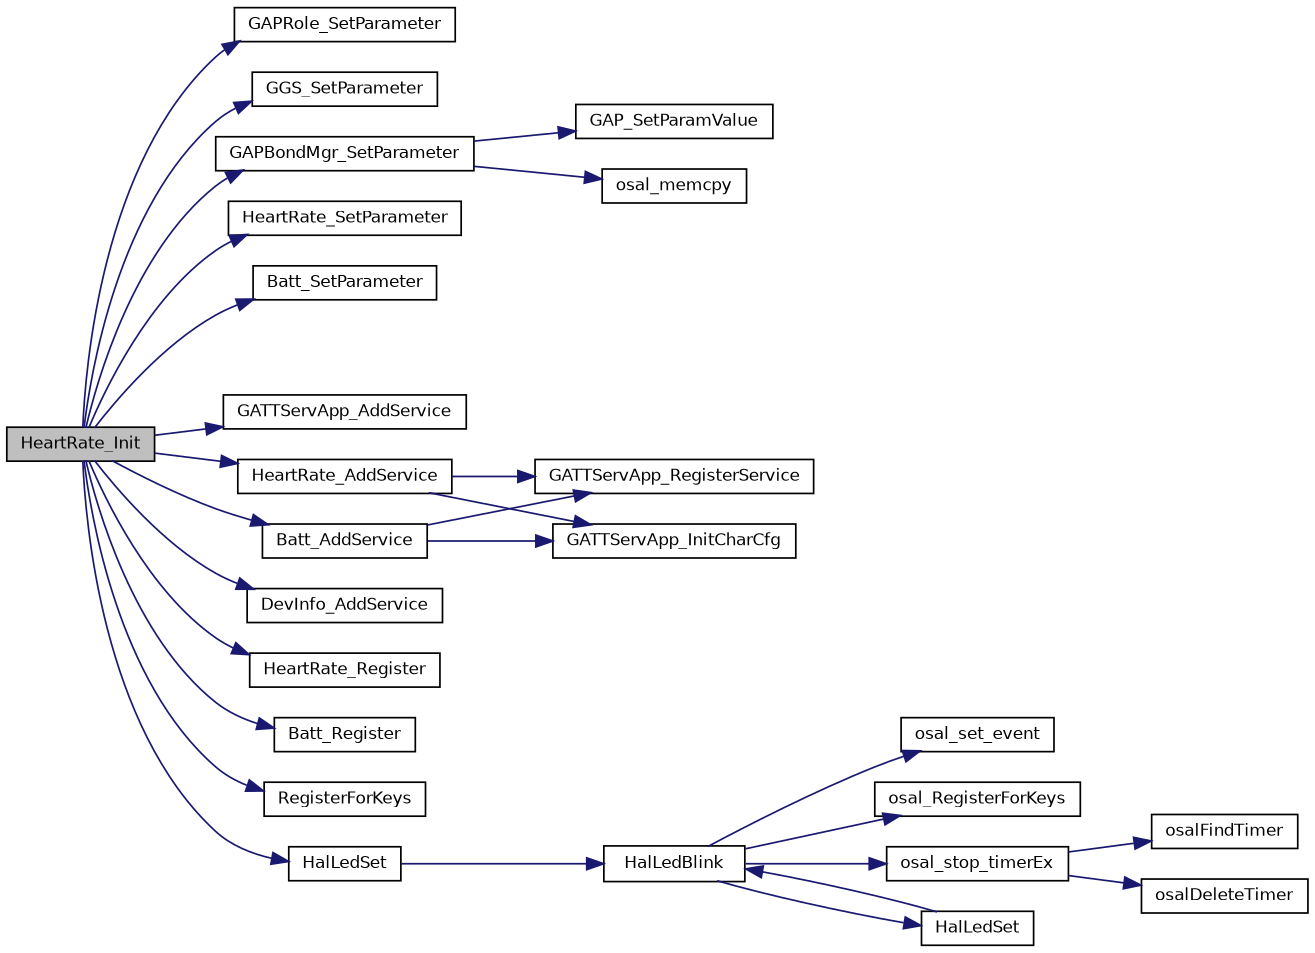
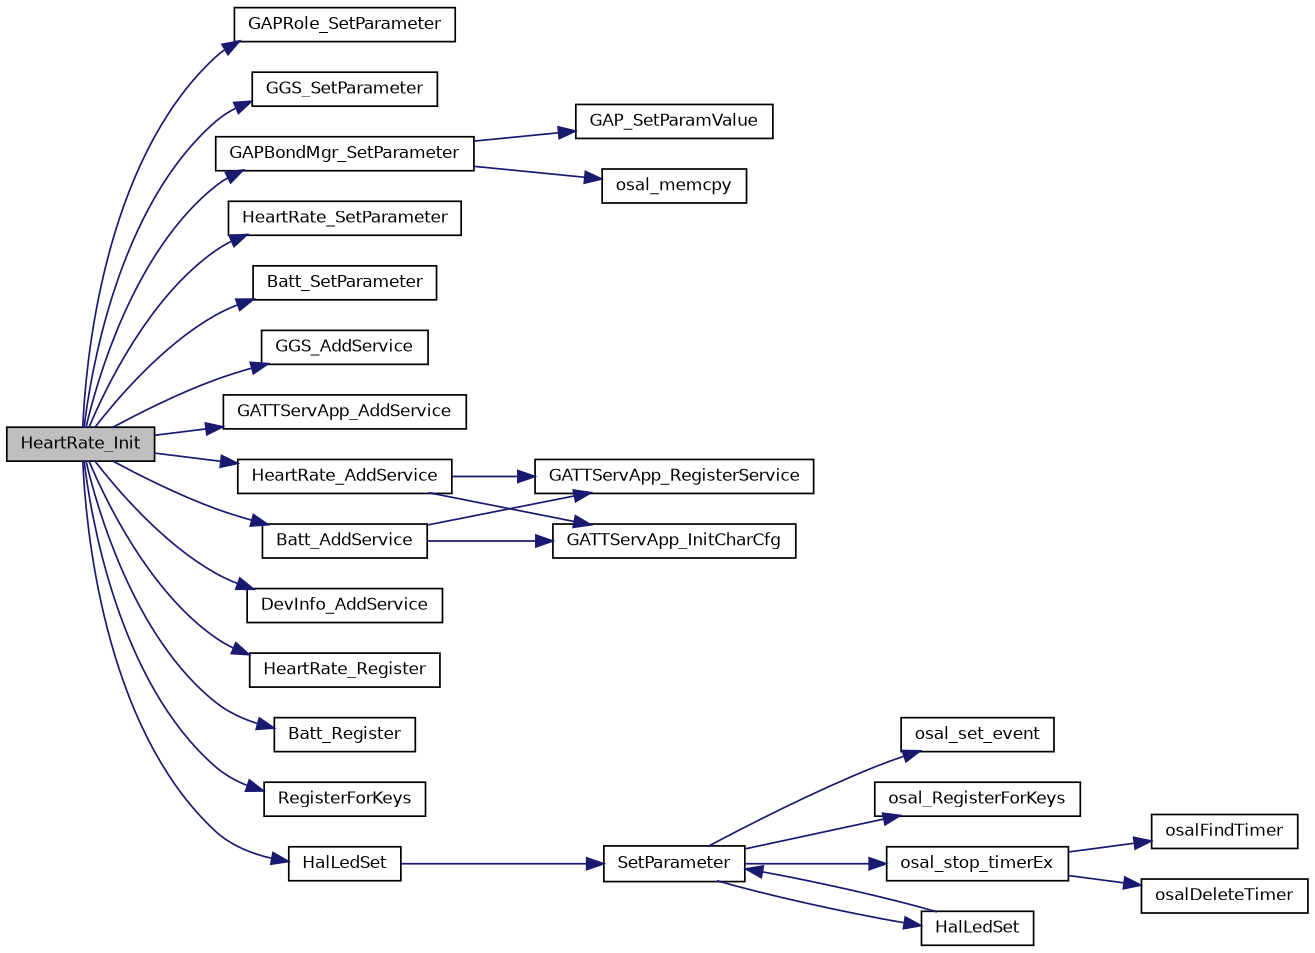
node "GGS_AddService": added
node "HalLedBlink": label "HalLedBlink" -> "SetParameter"
